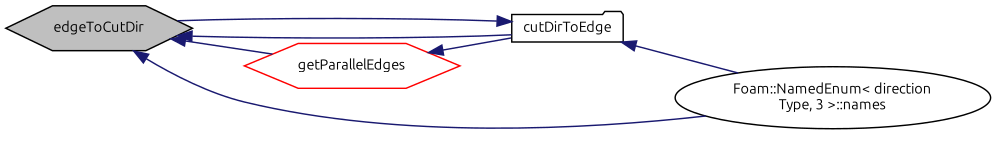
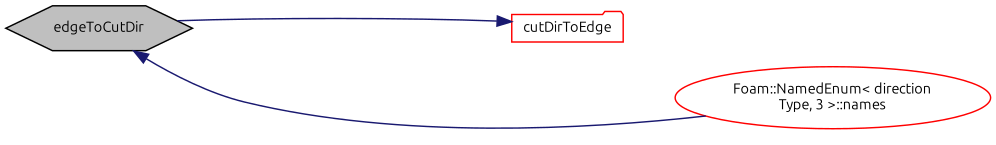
node "cutDirToEdge": color black -> red
edge "cutDirToEdge" -> "edgeToCutDir": removed
edge "Foam::NamedEnum< direction Type, 3 >::names" -> "cutDirToEdge": removed
node "getParallelEdges": removed
node "Foam::NamedEnum< direction Type, 3 >::names": color black -> red
